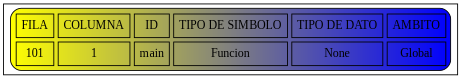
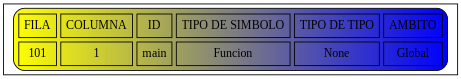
node "FILA": text "TIPO DE DATO" -> "TIPO DE TIPO"
